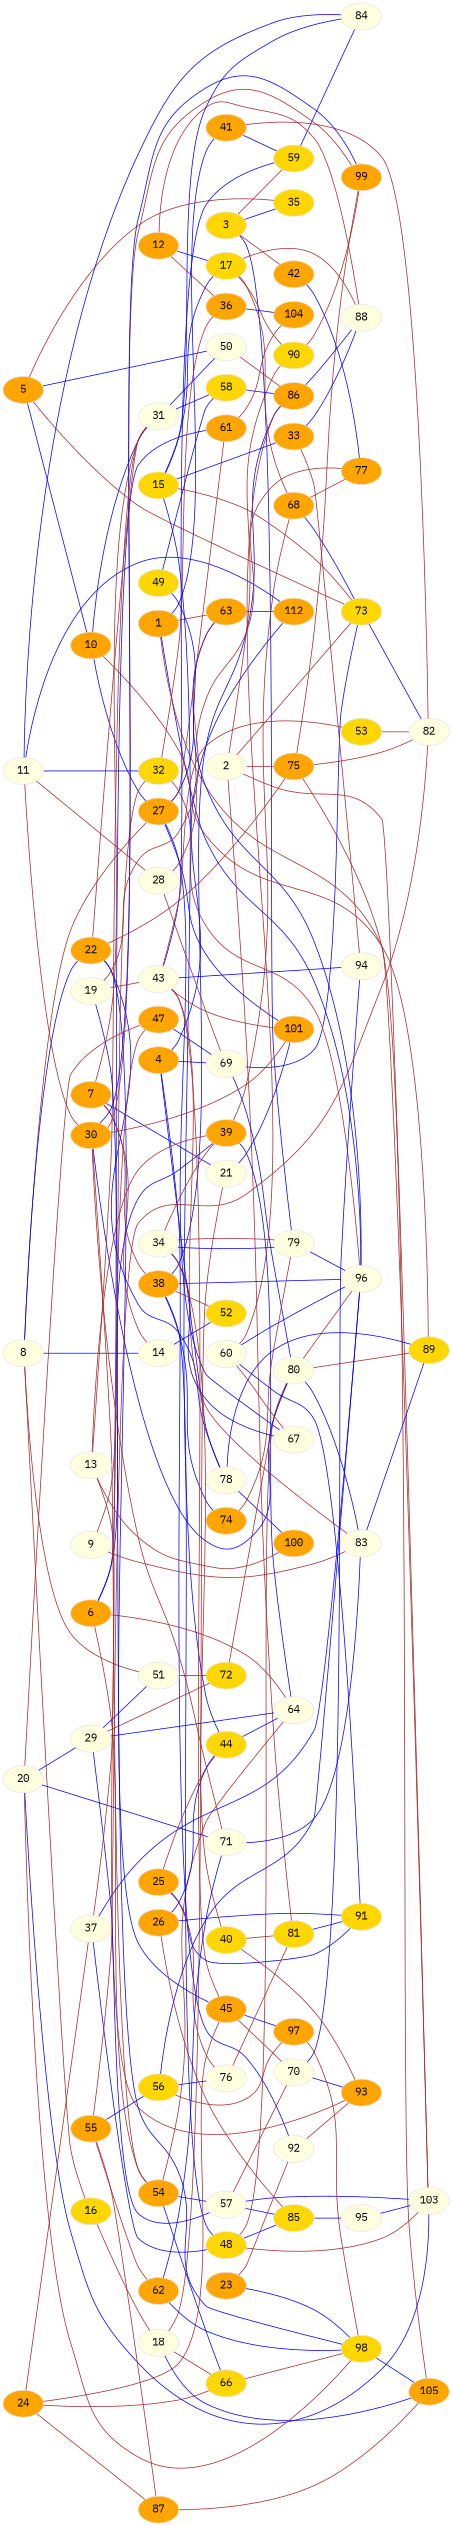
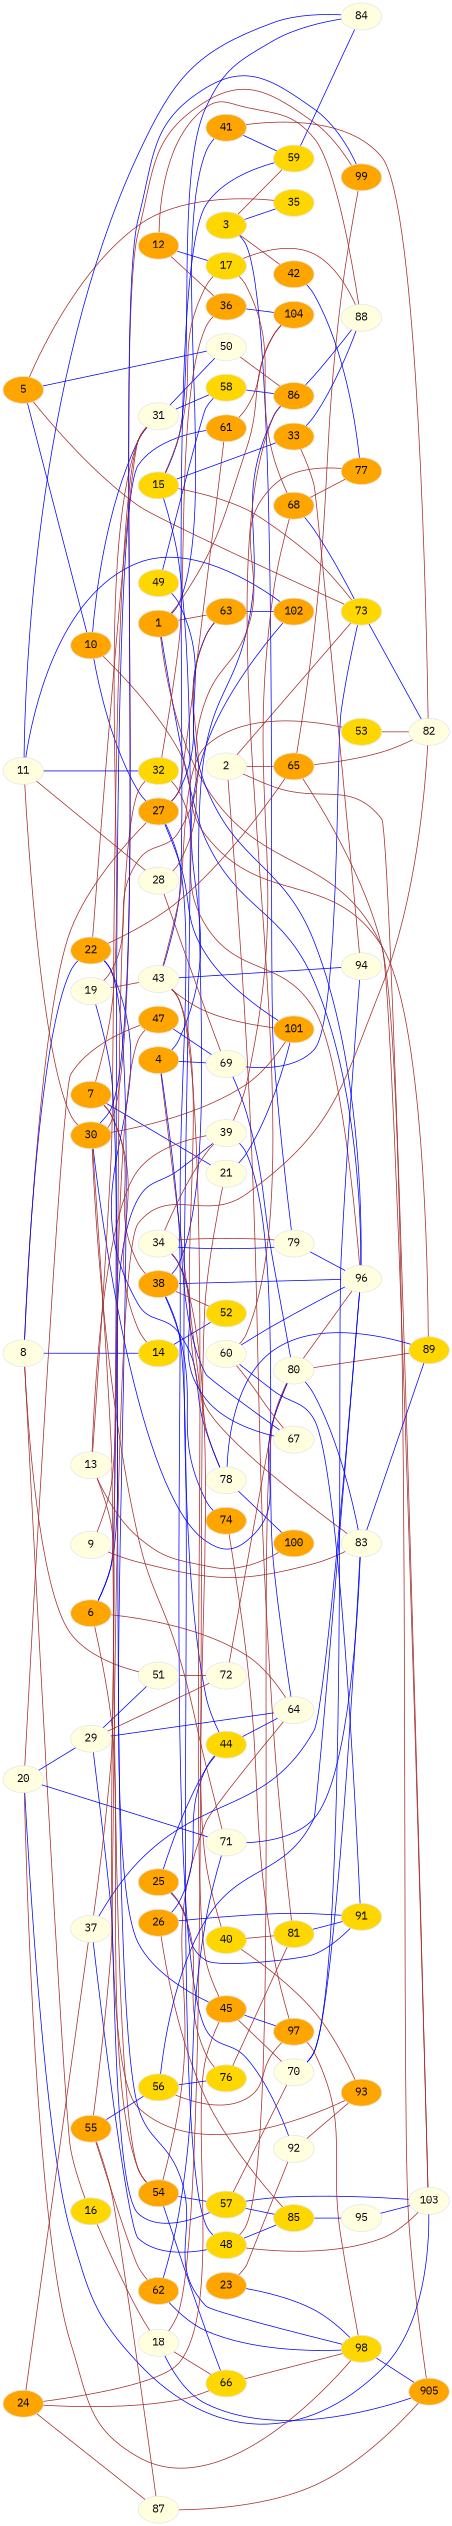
node "90": removed
edge "17" -- "15": color blue -> brown
edge "104" -- "1": added
node "112": label "112" -> "102"
node "75": label "75" -> "65"
node "39": fillcolor orange -> lightyellow
edge "4" -- "78": color blue -> brown
edge "79" -- "74": now "97" -- "74"
node "14": fillcolor lightyellow -> gold
node "72": fillcolor gold -> lightyellow
edge "44" -- "25": color brown -> blue
node "76": fillcolor lightyellow -> gold
edge "70" -- "93": now "70" -- "83"
node "57": fillcolor lightyellow -> gold
node "105": label "105" -> "905"
node "87": fillcolor orange -> lightyellow
